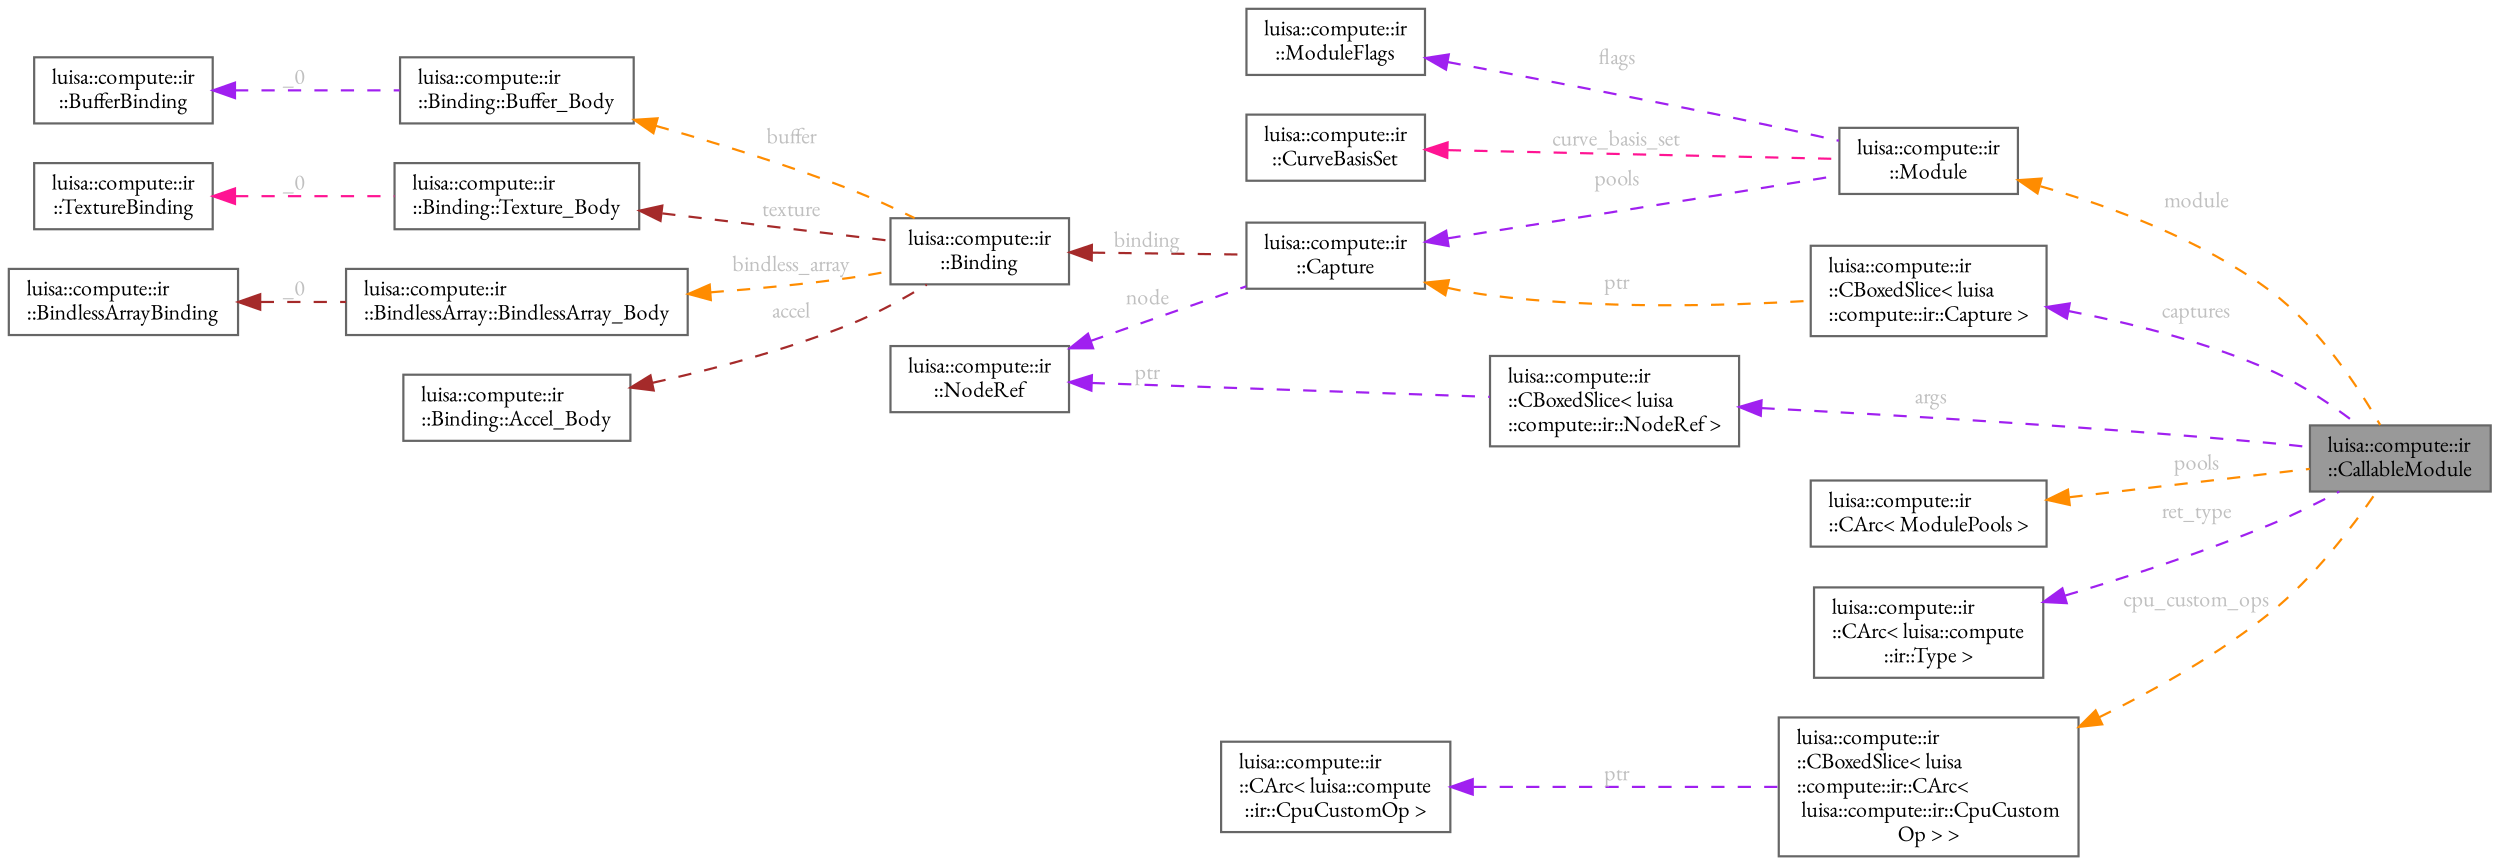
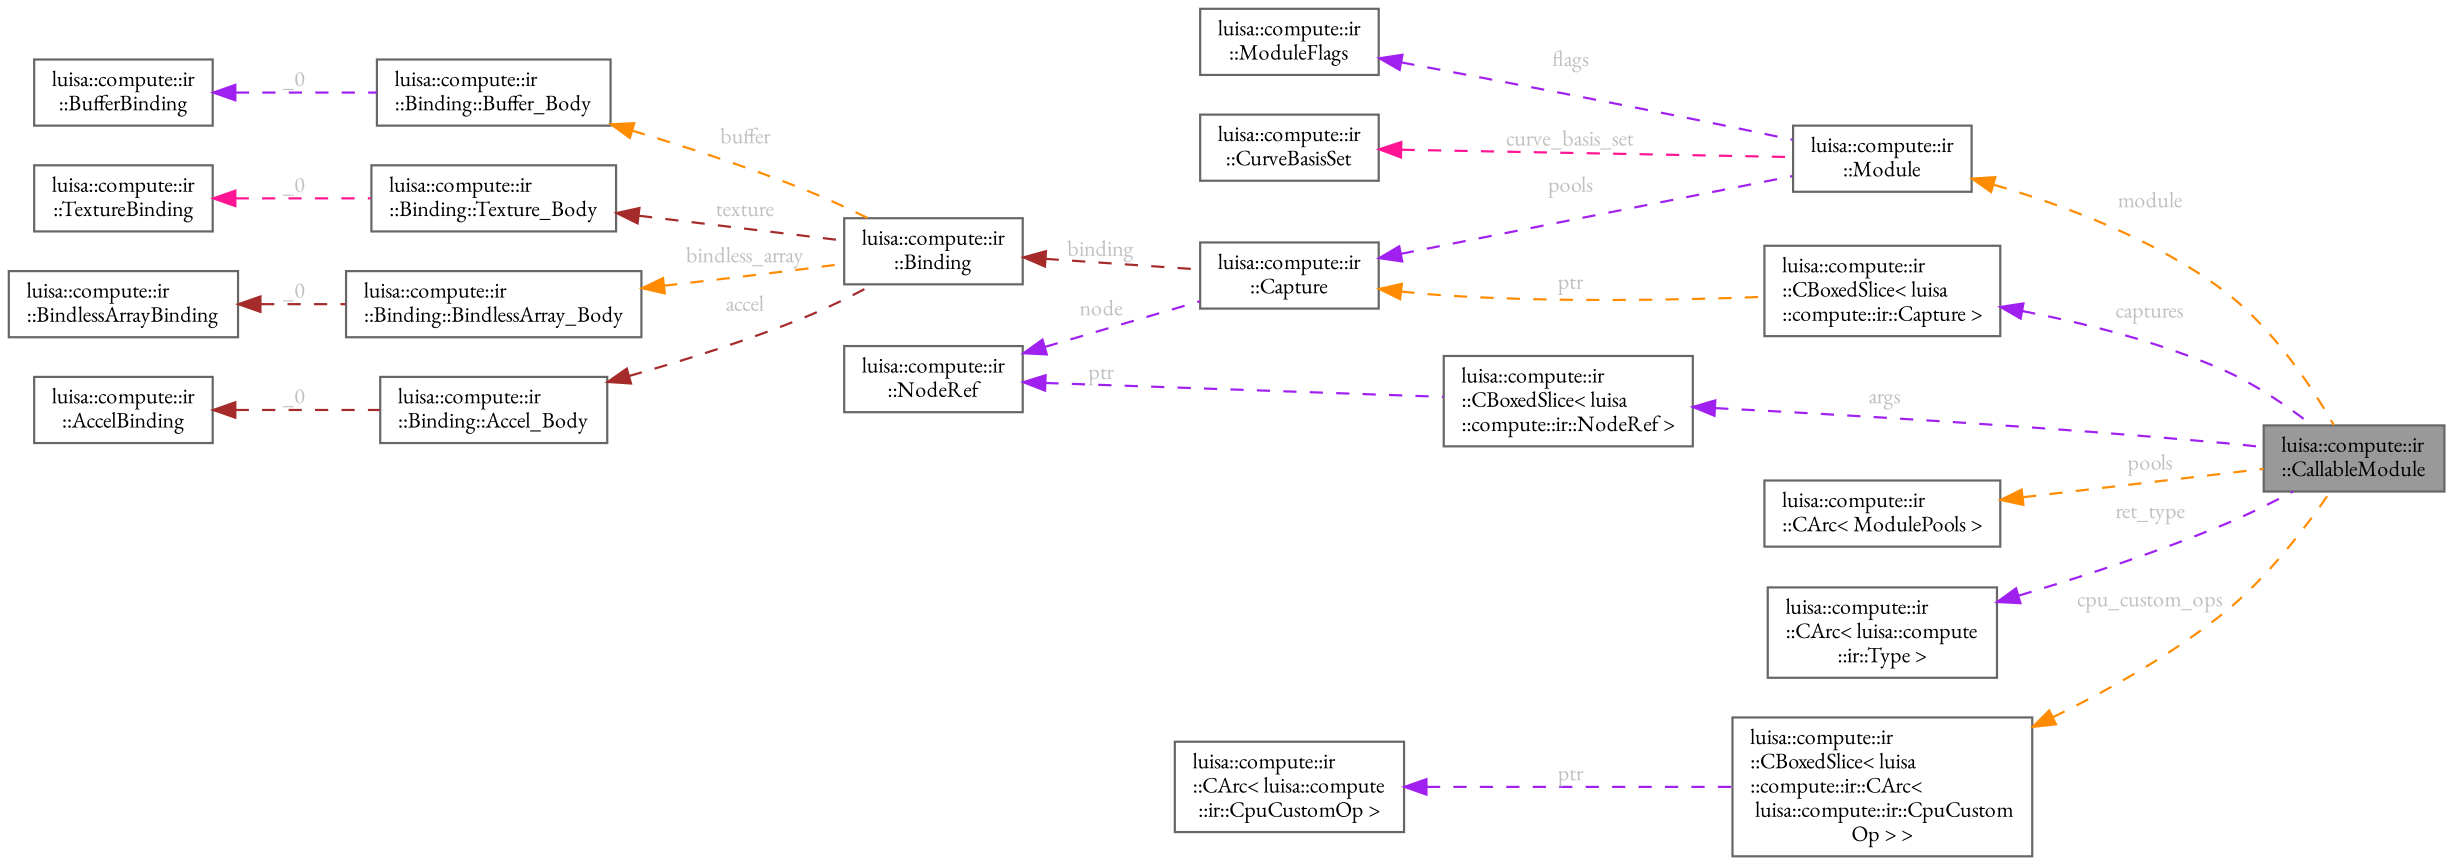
node "luisa::compute::ir ::BindlessArray::BindlessArray_Body": label "luisa::compute::ir ::BindlessArray::BindlessArray_Body" -> "luisa::compute::ir ::Binding::BindlessArray_Body"
node "luisa::compute::ir ::AccelBinding": added
